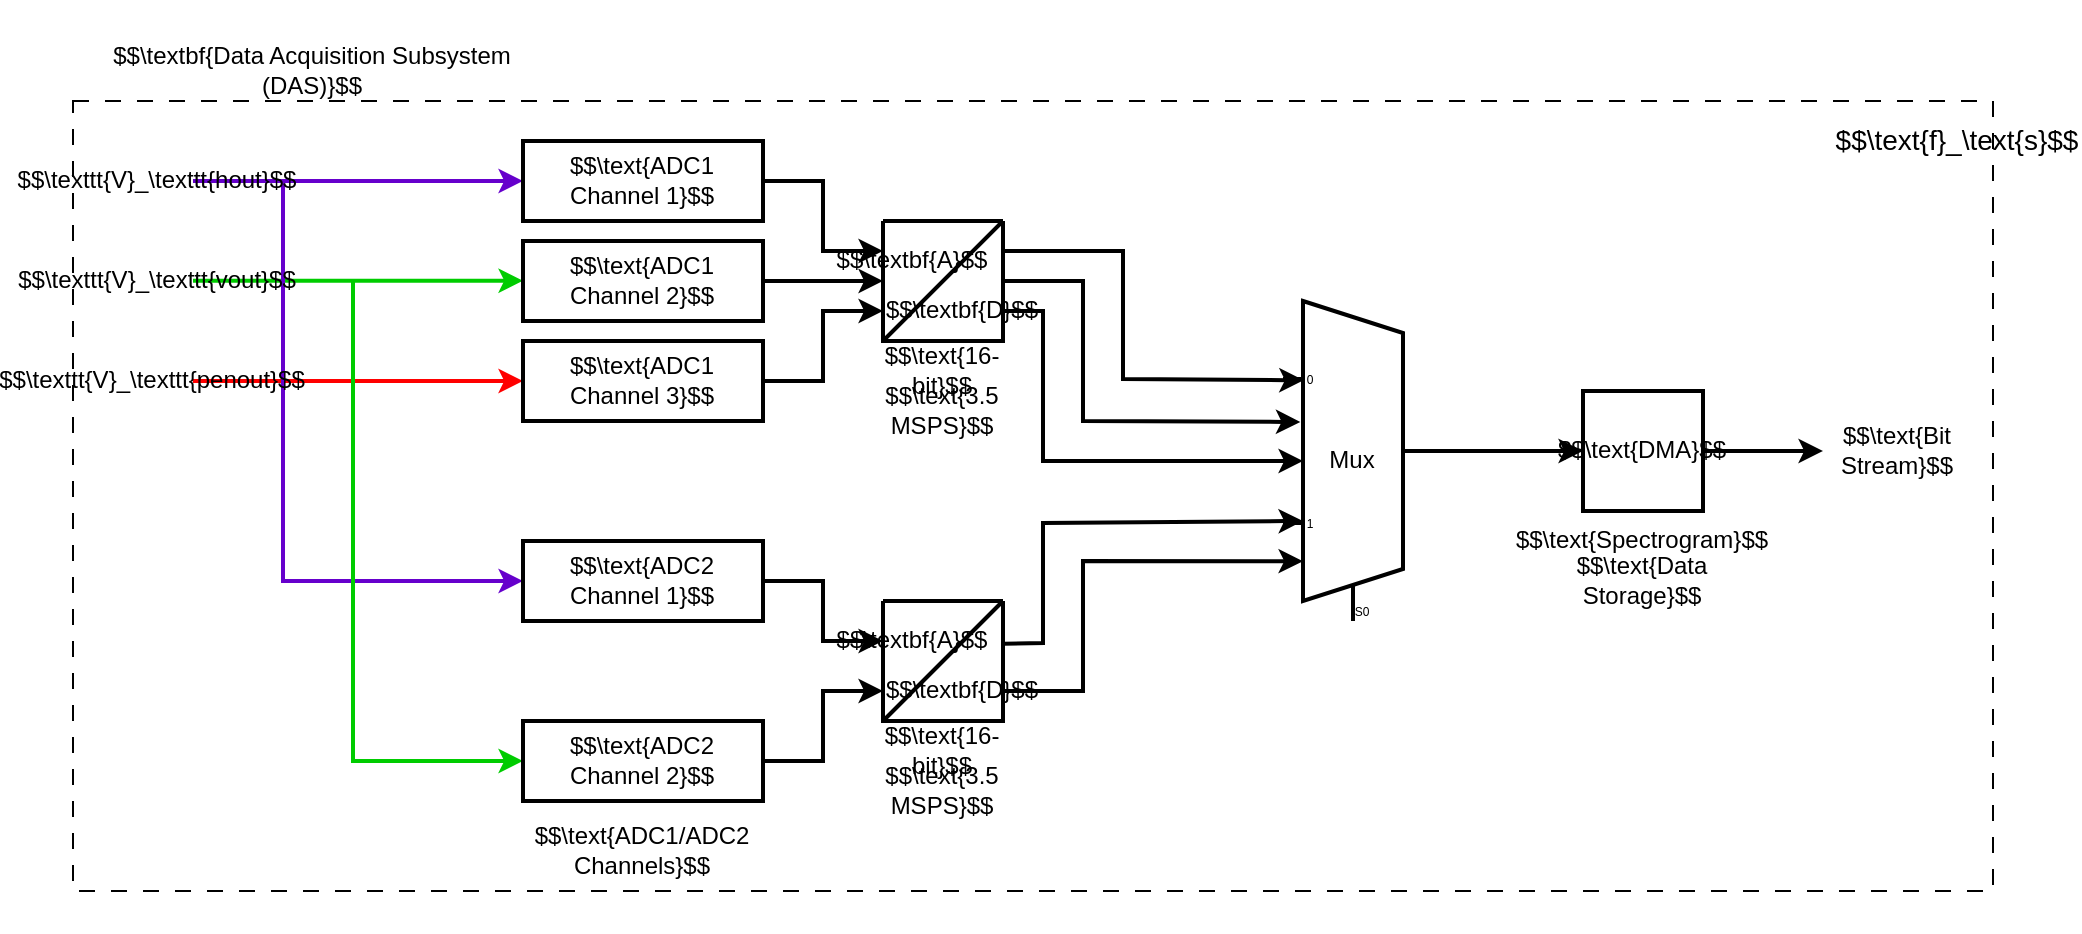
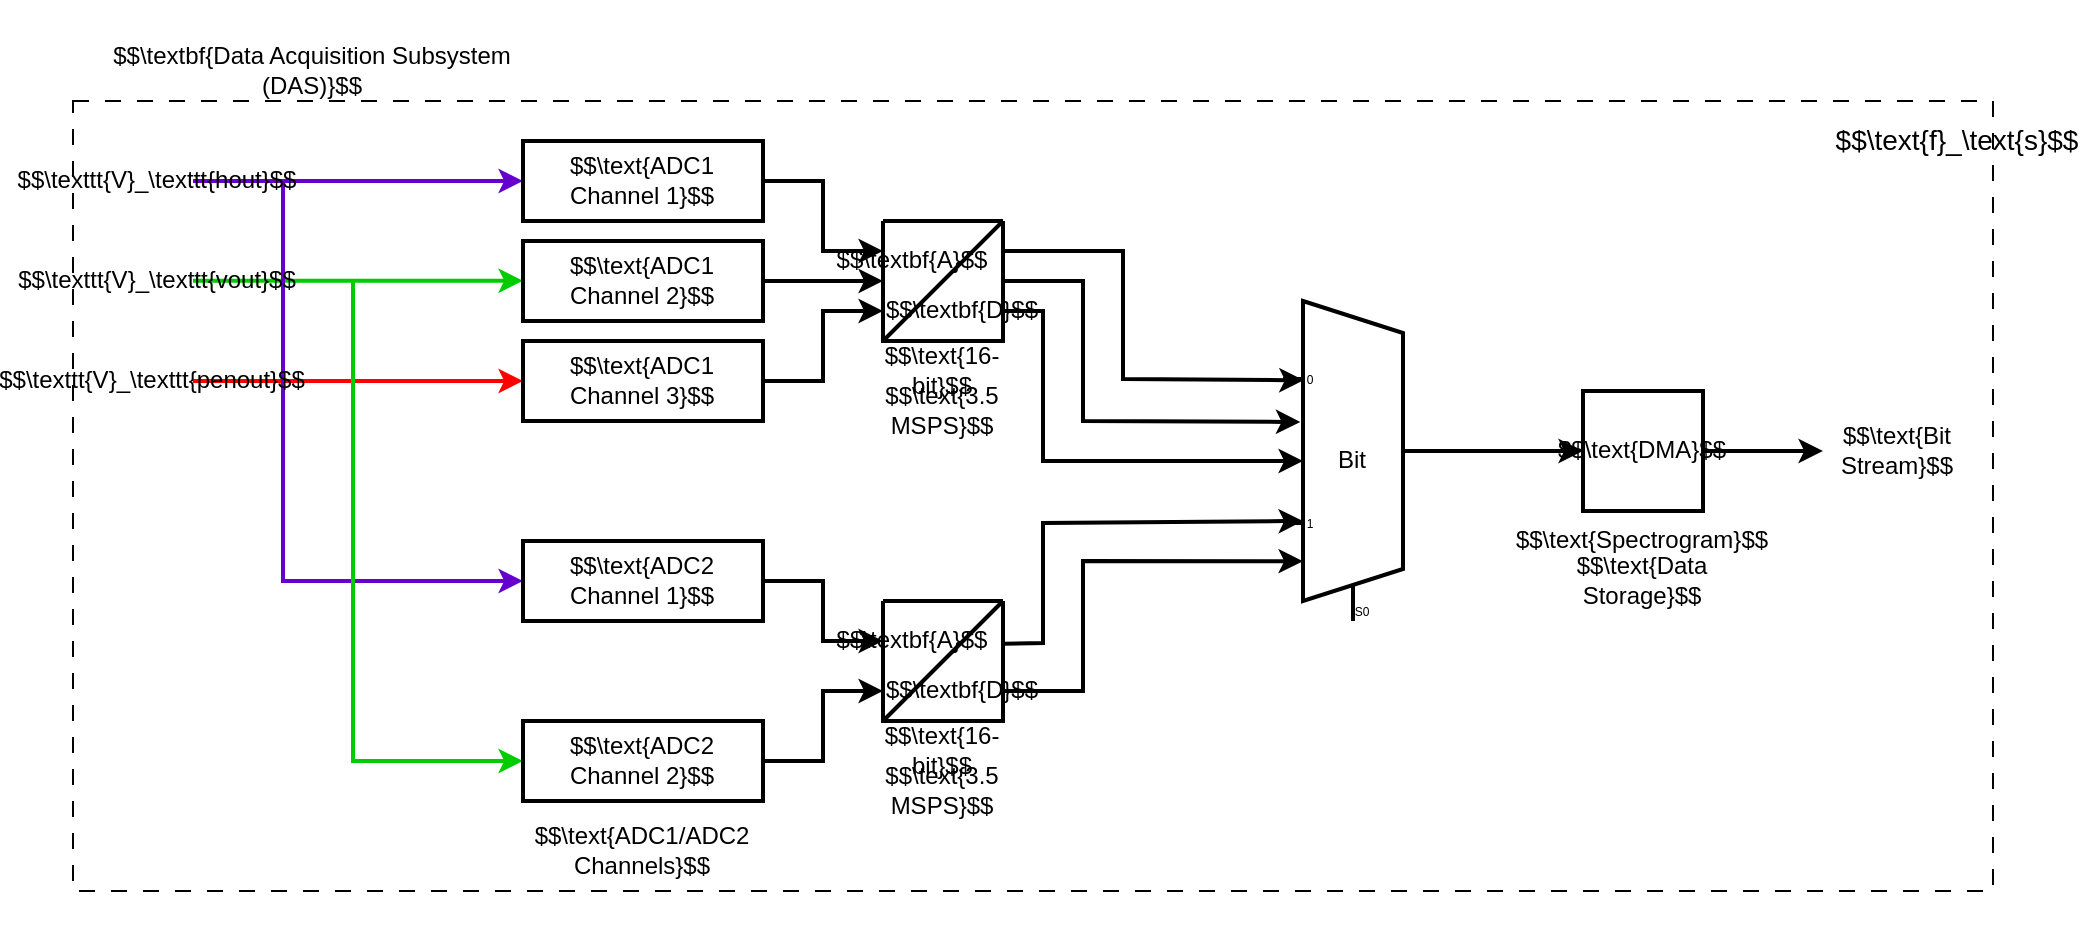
node "Mux": label "Mux" -> "Bit"
